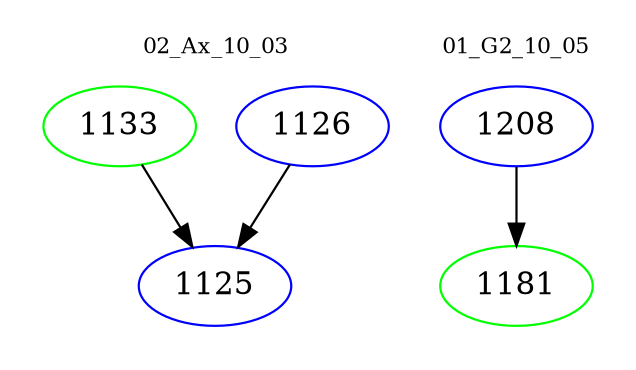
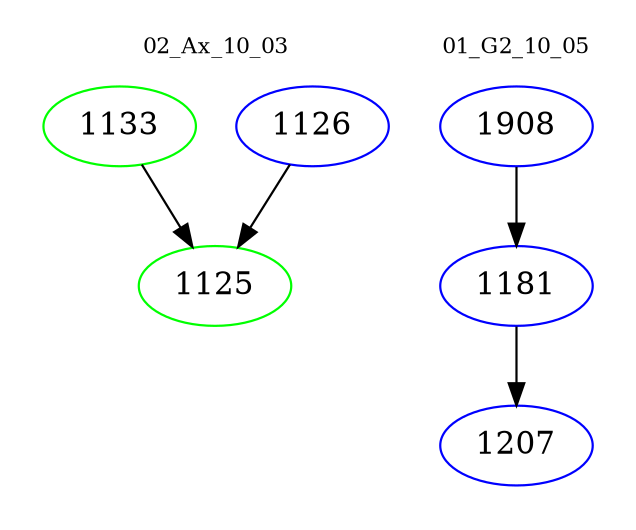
node "1208": label "1208" -> "1908"
node "1125": color blue -> green
node "1181": color green -> blue
node "1207": added
